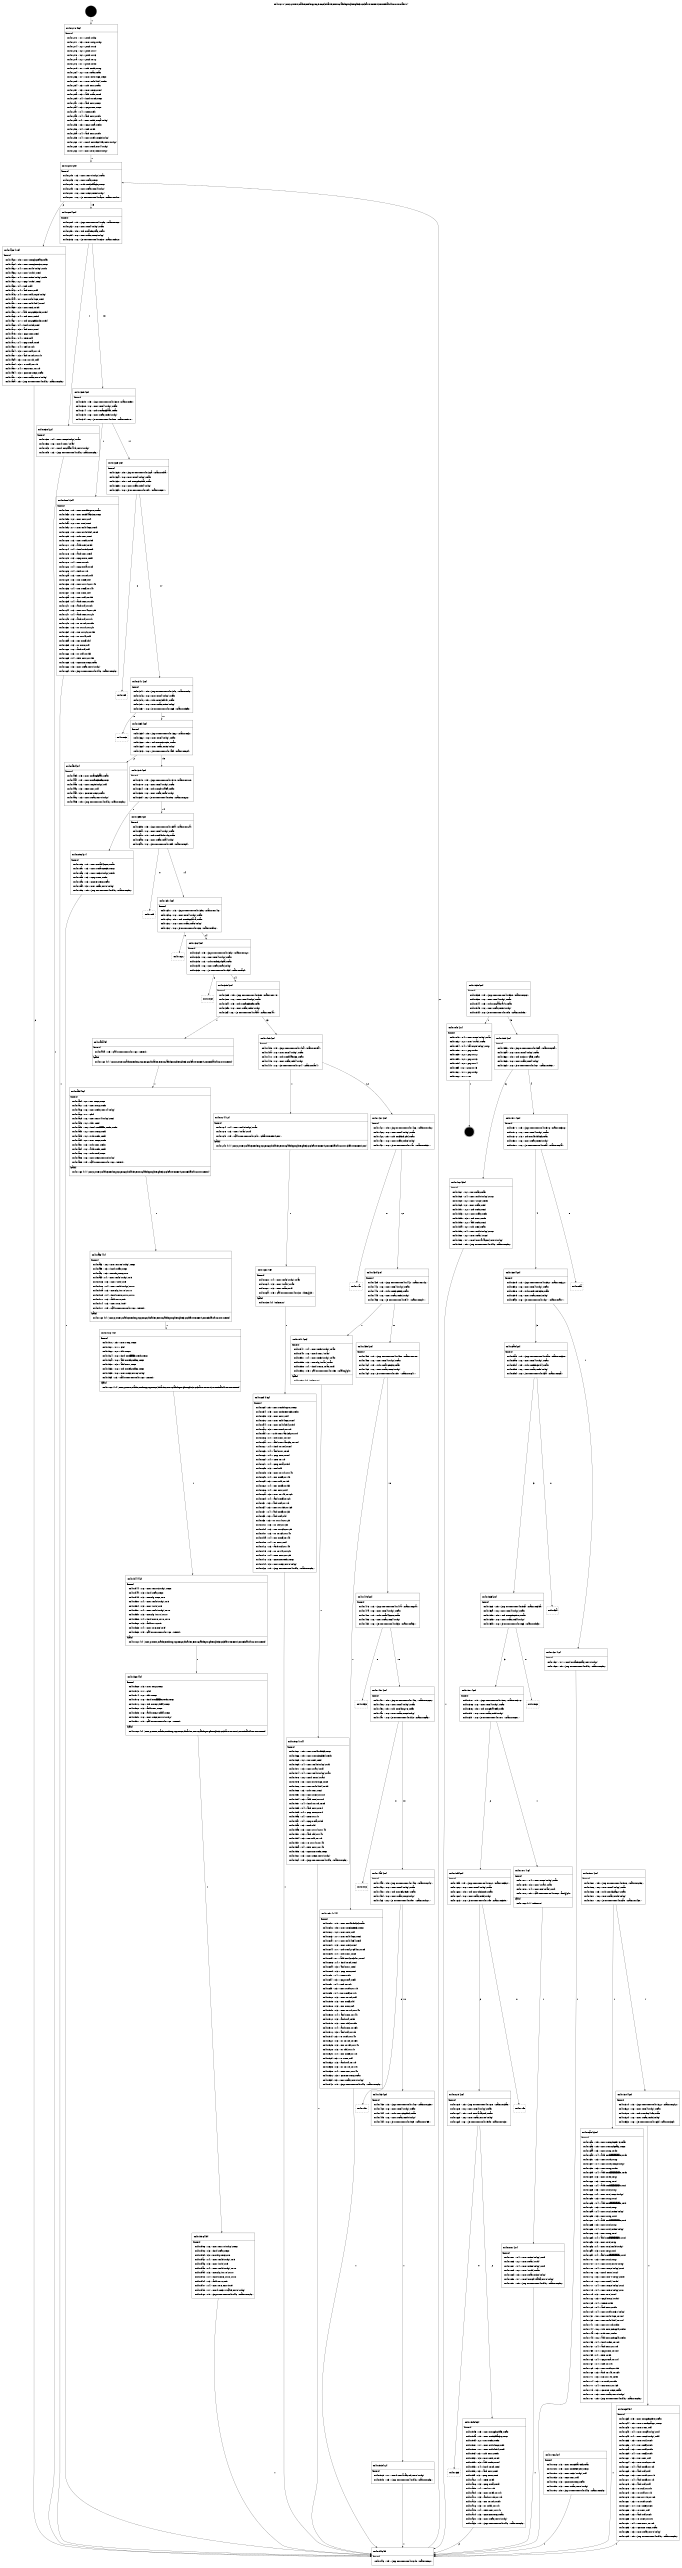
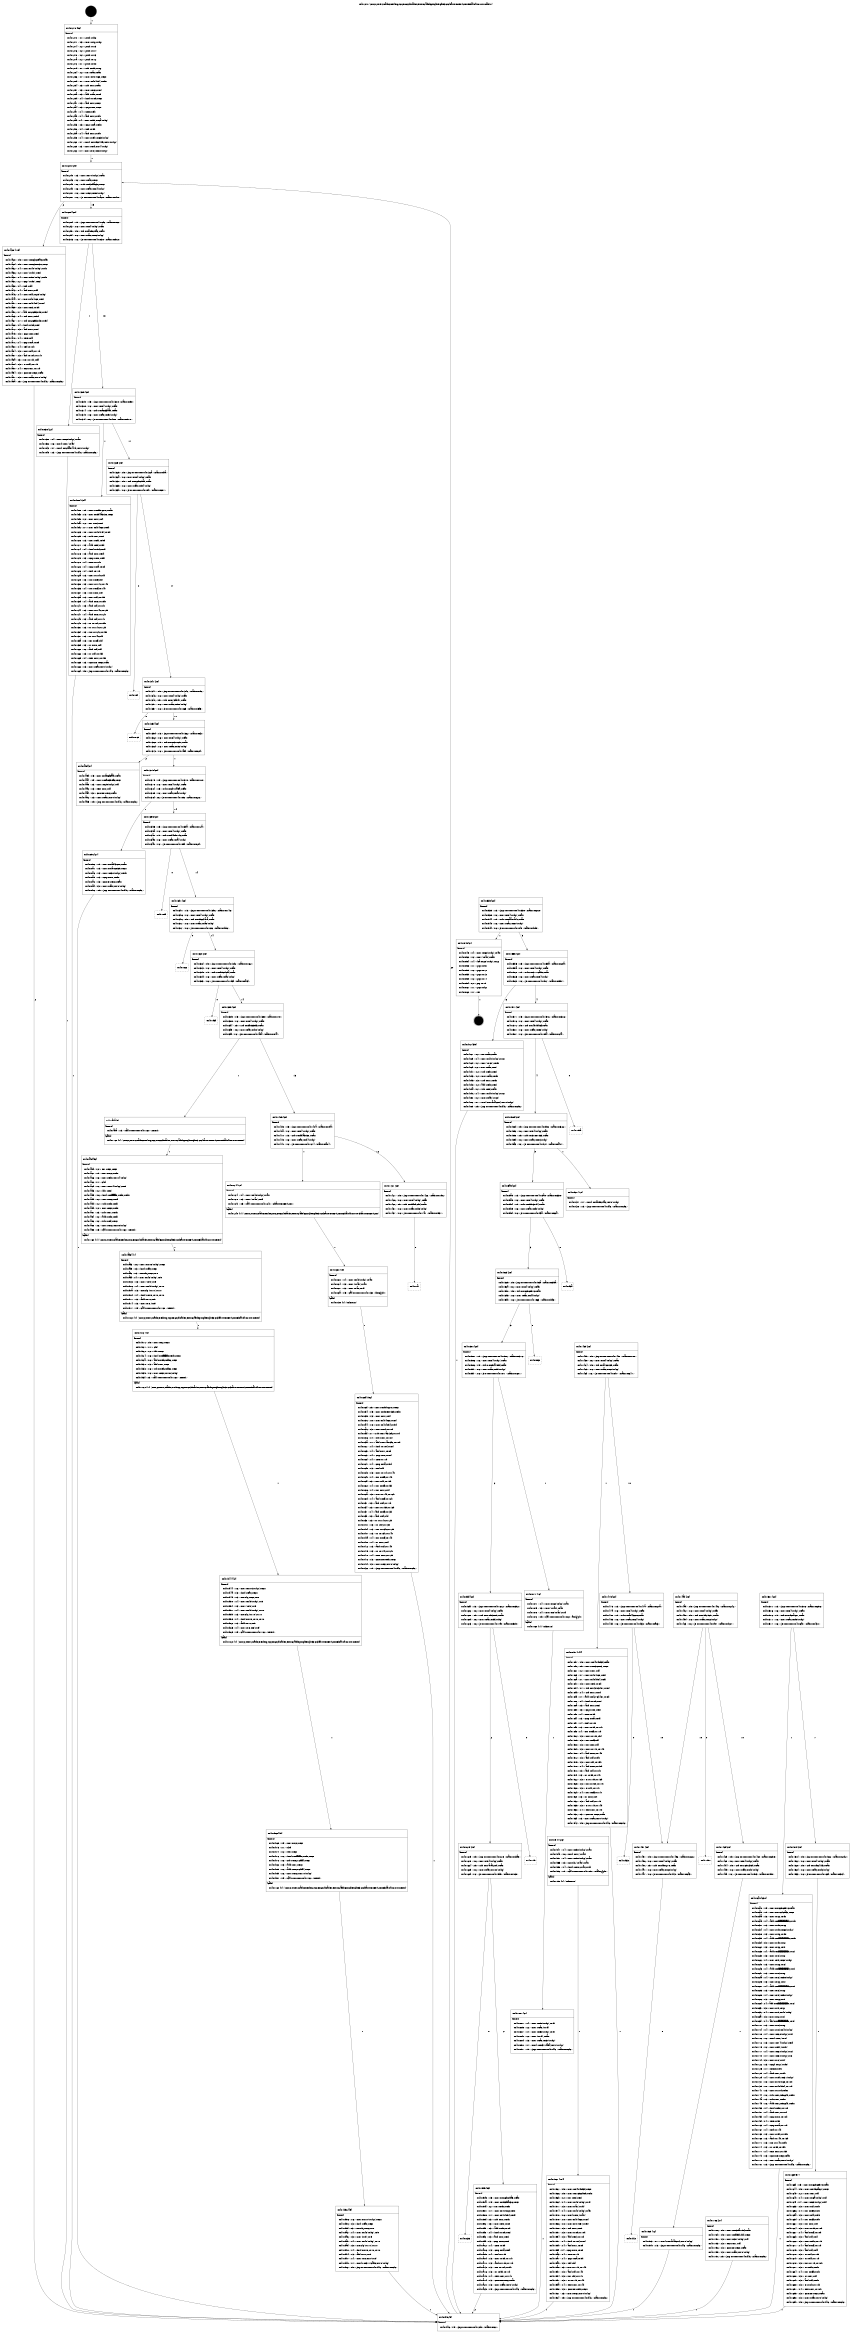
edge "0x40135d [28]" -> "0x401379 [28]": label " 15" -> " 1"
node "0x40143d [28]": removed
edge "0x401491 [28]" -> "0x4014ad [28]": reversed
edge "0x401d27 [12]" -> "0x401f46 [5]": removed, label "1"
